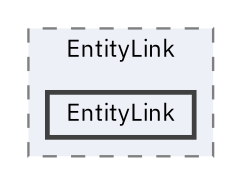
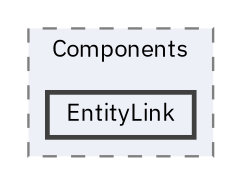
cluster "EntityLink": label "EntityLink" -> "Components"
